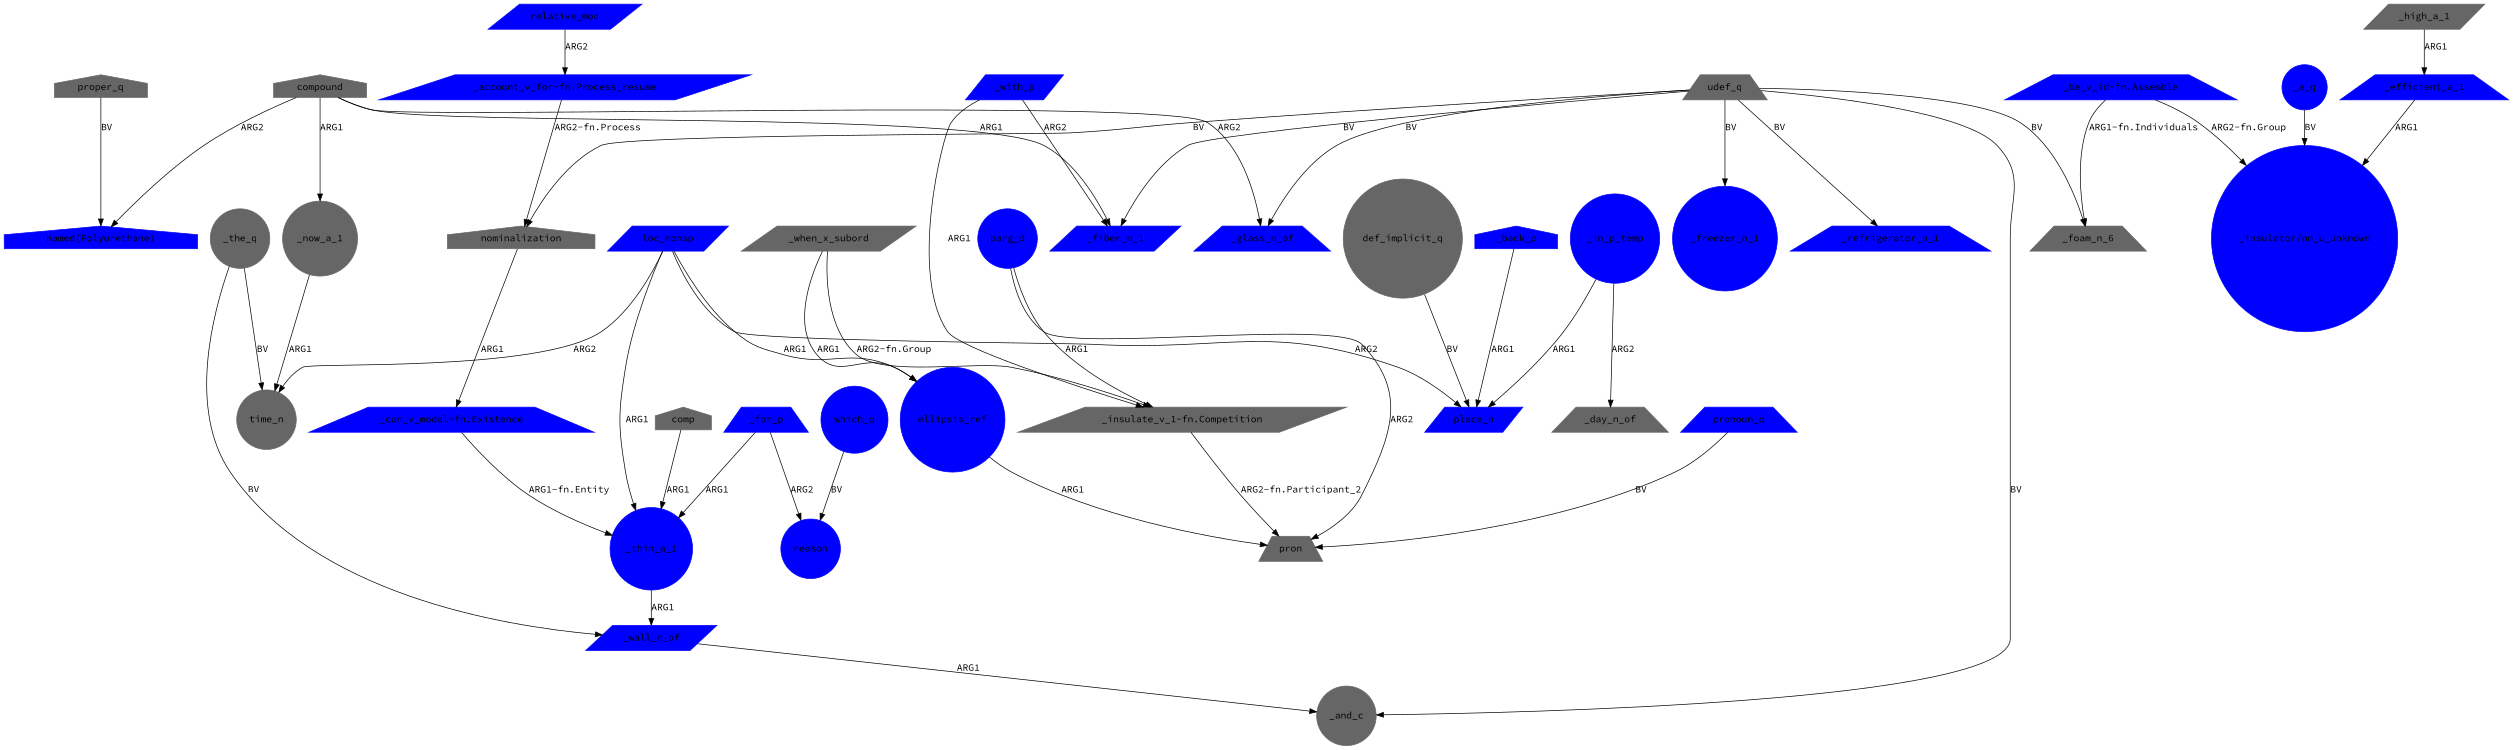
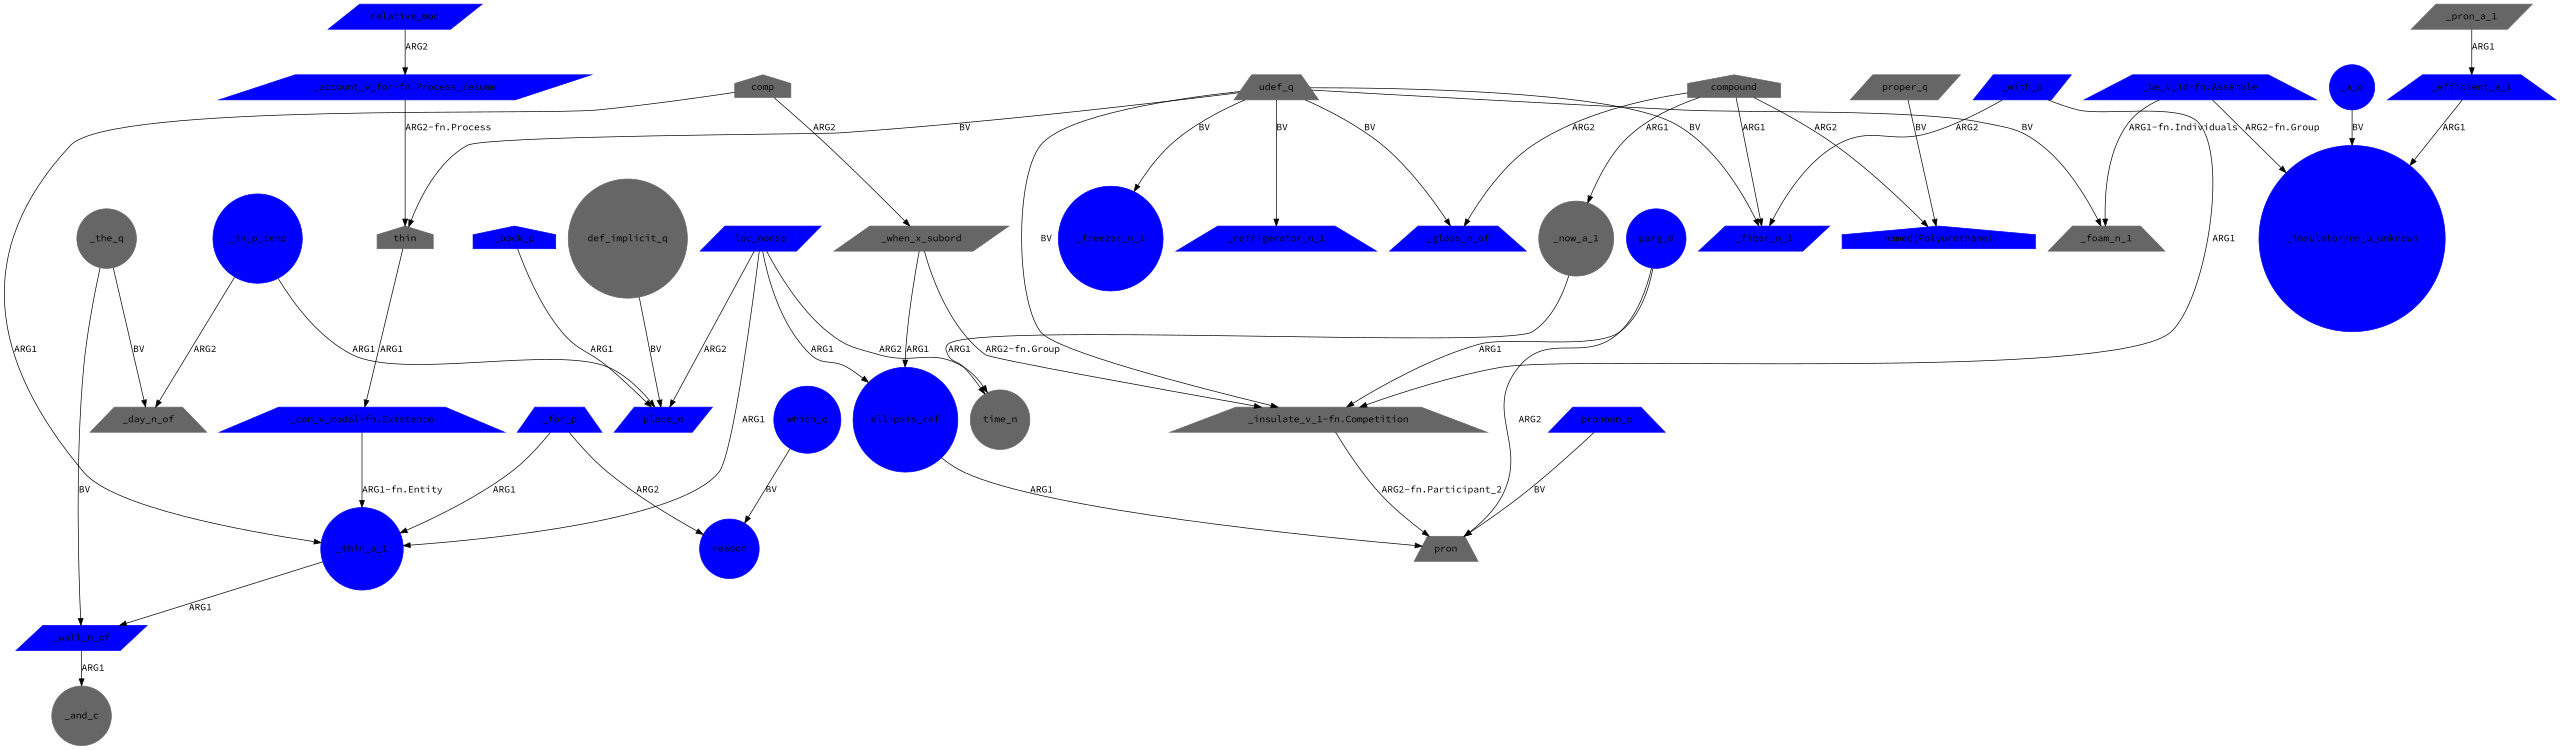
node "_high_a_1": label "_high_a_1" -> "_pron_a_1"
node "proper_q": shape house -> parallelogram
edge "comp" -> "_when_x_subord": added, label "ARG2"
node "nominalization": label "nominalization" -> "thin"
node "_foam_n_6": label "_foam_n_6" -> "_foam_n_1"
edge "_the_q" -> "time_n": now "_the_q" -> "_day_n_of"
node "_insulate_v_1-fn.Competition": shape parallelogram -> trapezium
edge "udef_q" -> "_and_c": now "udef_q" -> "_insulate_v_1-fn.Competition"
